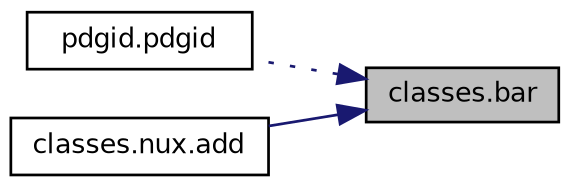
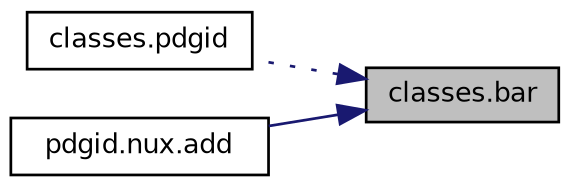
node "pdgid.pdgid": label "pdgid.pdgid" -> "classes.pdgid"
node "classes.nux.add": label "classes.nux.add" -> "pdgid.nux.add"
